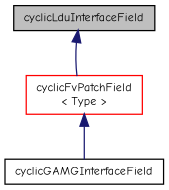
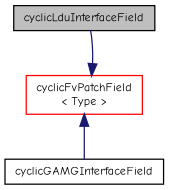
edge "cyclicFvPatchField < Type >" -> "cyclicLduInterfaceField": reversed
